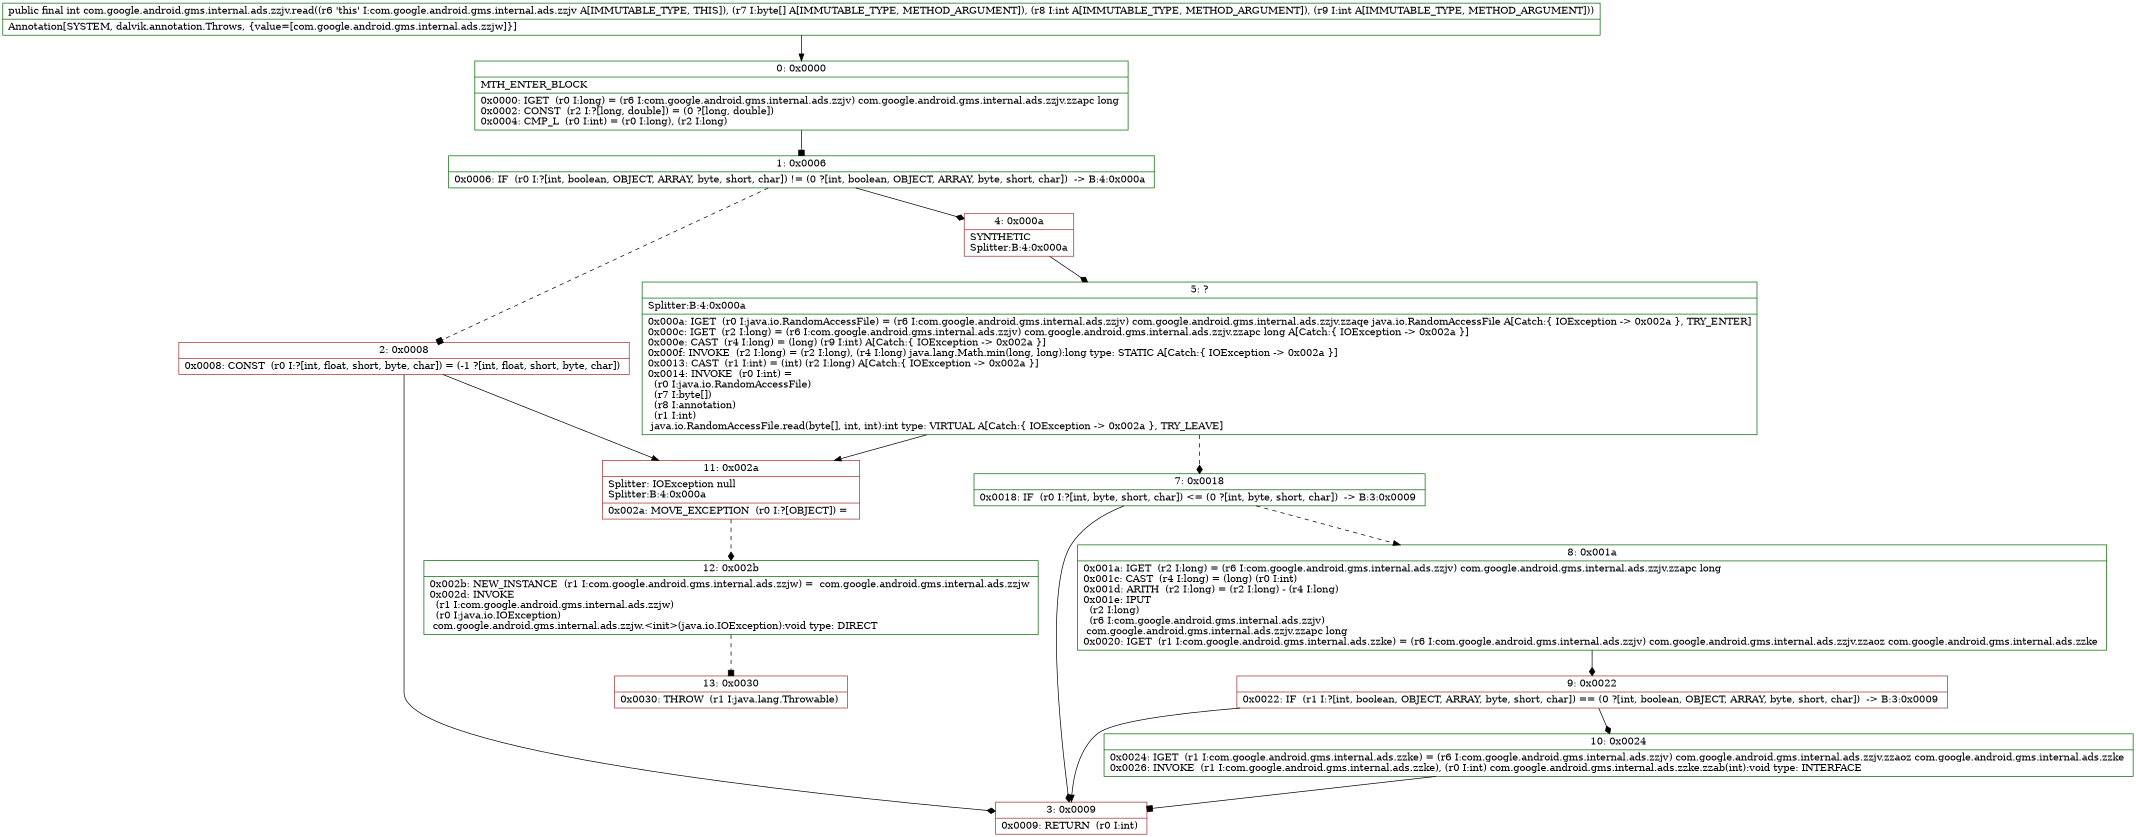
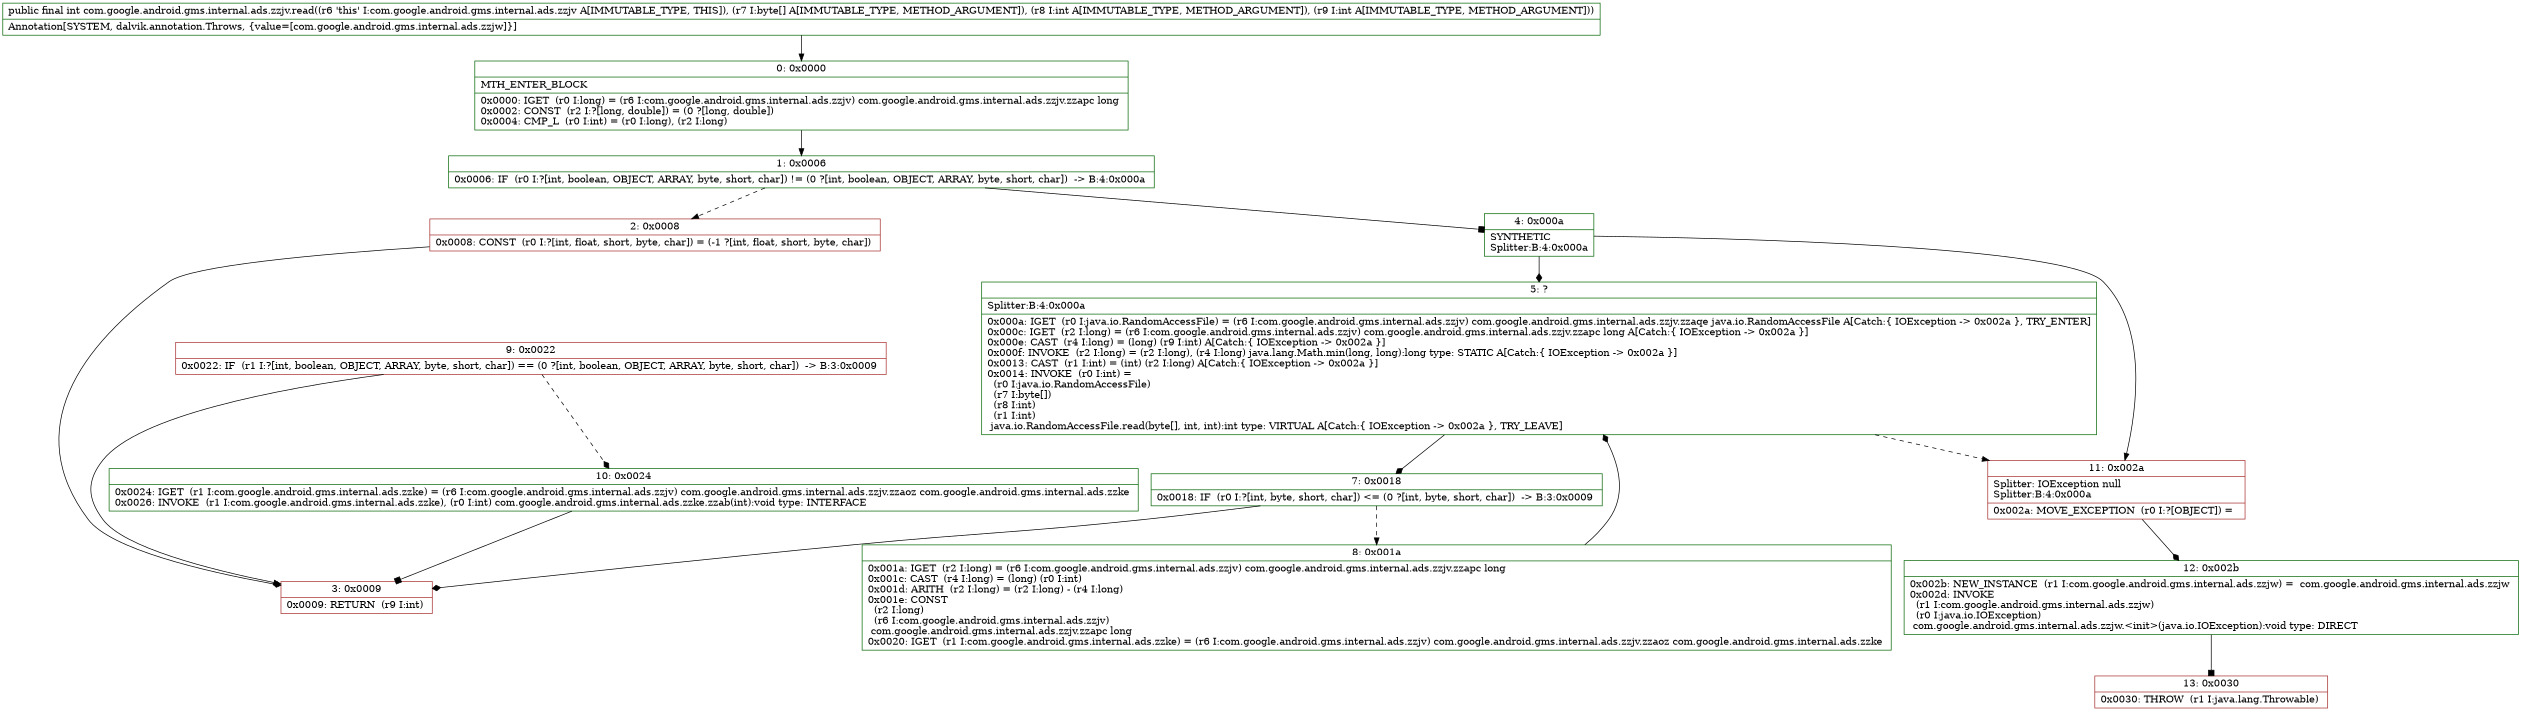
edge "0: 0x0000" -> "1: 0x0006": arrowhead box -> normal
edge "1: 0x0006" -> "4: 0x000a": arrowhead diamond -> box
node "4: 0x000a": color brown -> darkgreen
edge "1: 0x0006" -> "2: 0x0008": arrowhead box -> normal
node "5: ?": text "(r8 I:annotation)" -> "(r8 I:int)"
edge "2: 0x0008" -> "11: 0x002a": now "4: 0x000a" -> "11: 0x002a"
edge "5: ?" -> "11: 0x002a": style solid -> dashed
edge "5: ?" -> "7: 0x0018": style dashed -> solid
edge "11: 0x002a" -> "12: 0x002b": style dashed -> solid
node "8: 0x001a": text "0x001e: IPUT" -> "0x001e: CONST"
edge "12: 0x002b" -> "13: 0x0030": style dashed -> solid
edge "8: 0x001a" -> "9: 0x0022": now "8: 0x001a" -> "5: ?"
edge "9: 0x0022" -> "10: 0x0024": style solid -> dashed
node "3: 0x0009": text "0x0009: RETURN  (r0 I:int)" -> "0x0009: RETURN  (r9 I:int)"
